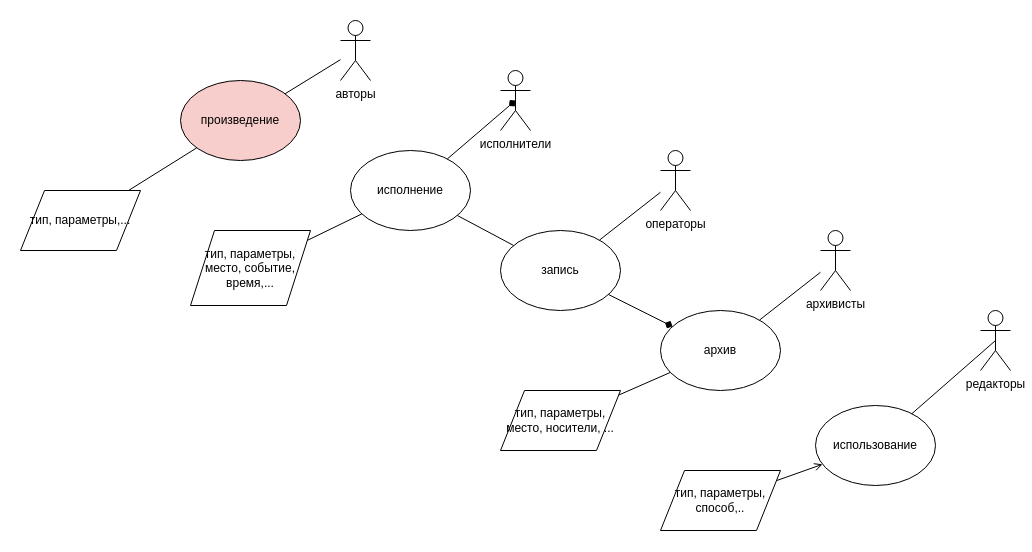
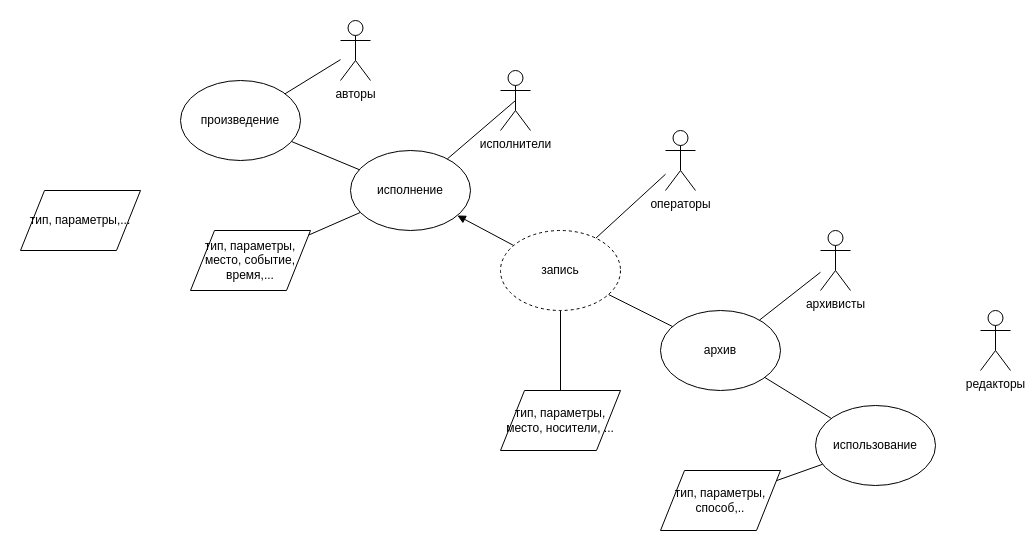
edge "исполнение" -> "исполнители": arrowhead diamond -> none
node "произведение": fillcolor #f8cecc -> #ffffff
edge "произведение" -- "исполнение": added
edge "произведение" -- "тип, параметры,...": removed
node "операторы": moved (676, 181) -> (681, 161)
edge "исполнение" -- "запись": arrowhead none -> block
node "тип, параметры, место, событие, время,...": size 120x75 -> 120x60
node "запись": style solid -> dashed
edge "запись" -> "архив": arrowhead diamond -> none
edge "редакторы" -- "использование": removed
edge "архив" -- "тип, параметры, место, носители, ...": now "запись" -- "тип, параметры, место, носители, ..."
edge "архив" -- "использование": added
edge "тип, параметры, способ,.." -> "использование": arrowhead open -> none
